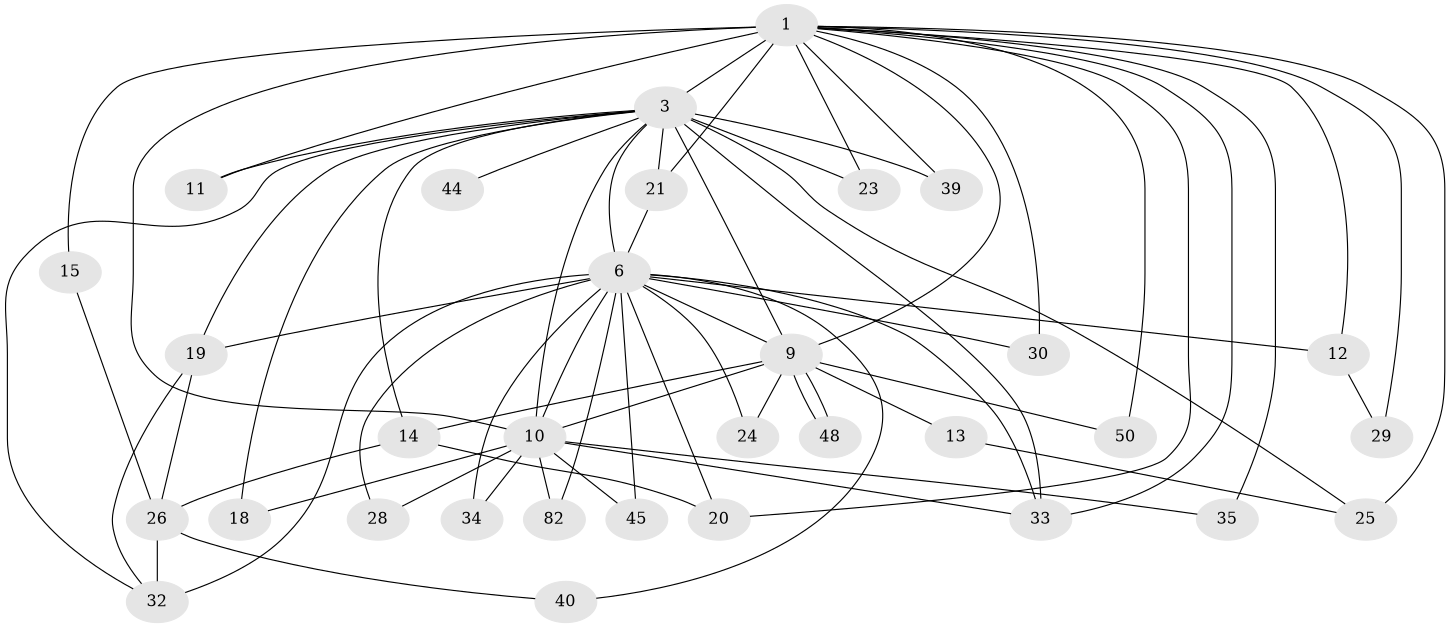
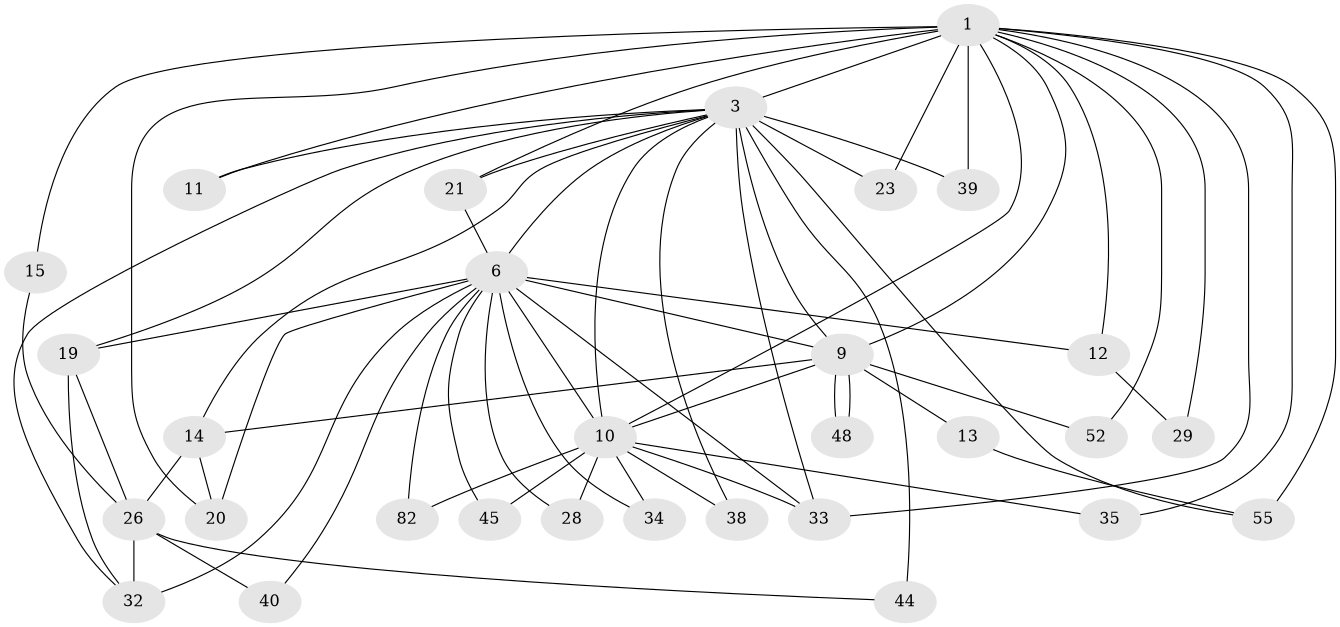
node "30": removed
node "24": removed
node "50": label "50" -> "52"
node "18": label "18" -> "38"
node "25": label "25" -> "55"
edge "26" -- "44": added
